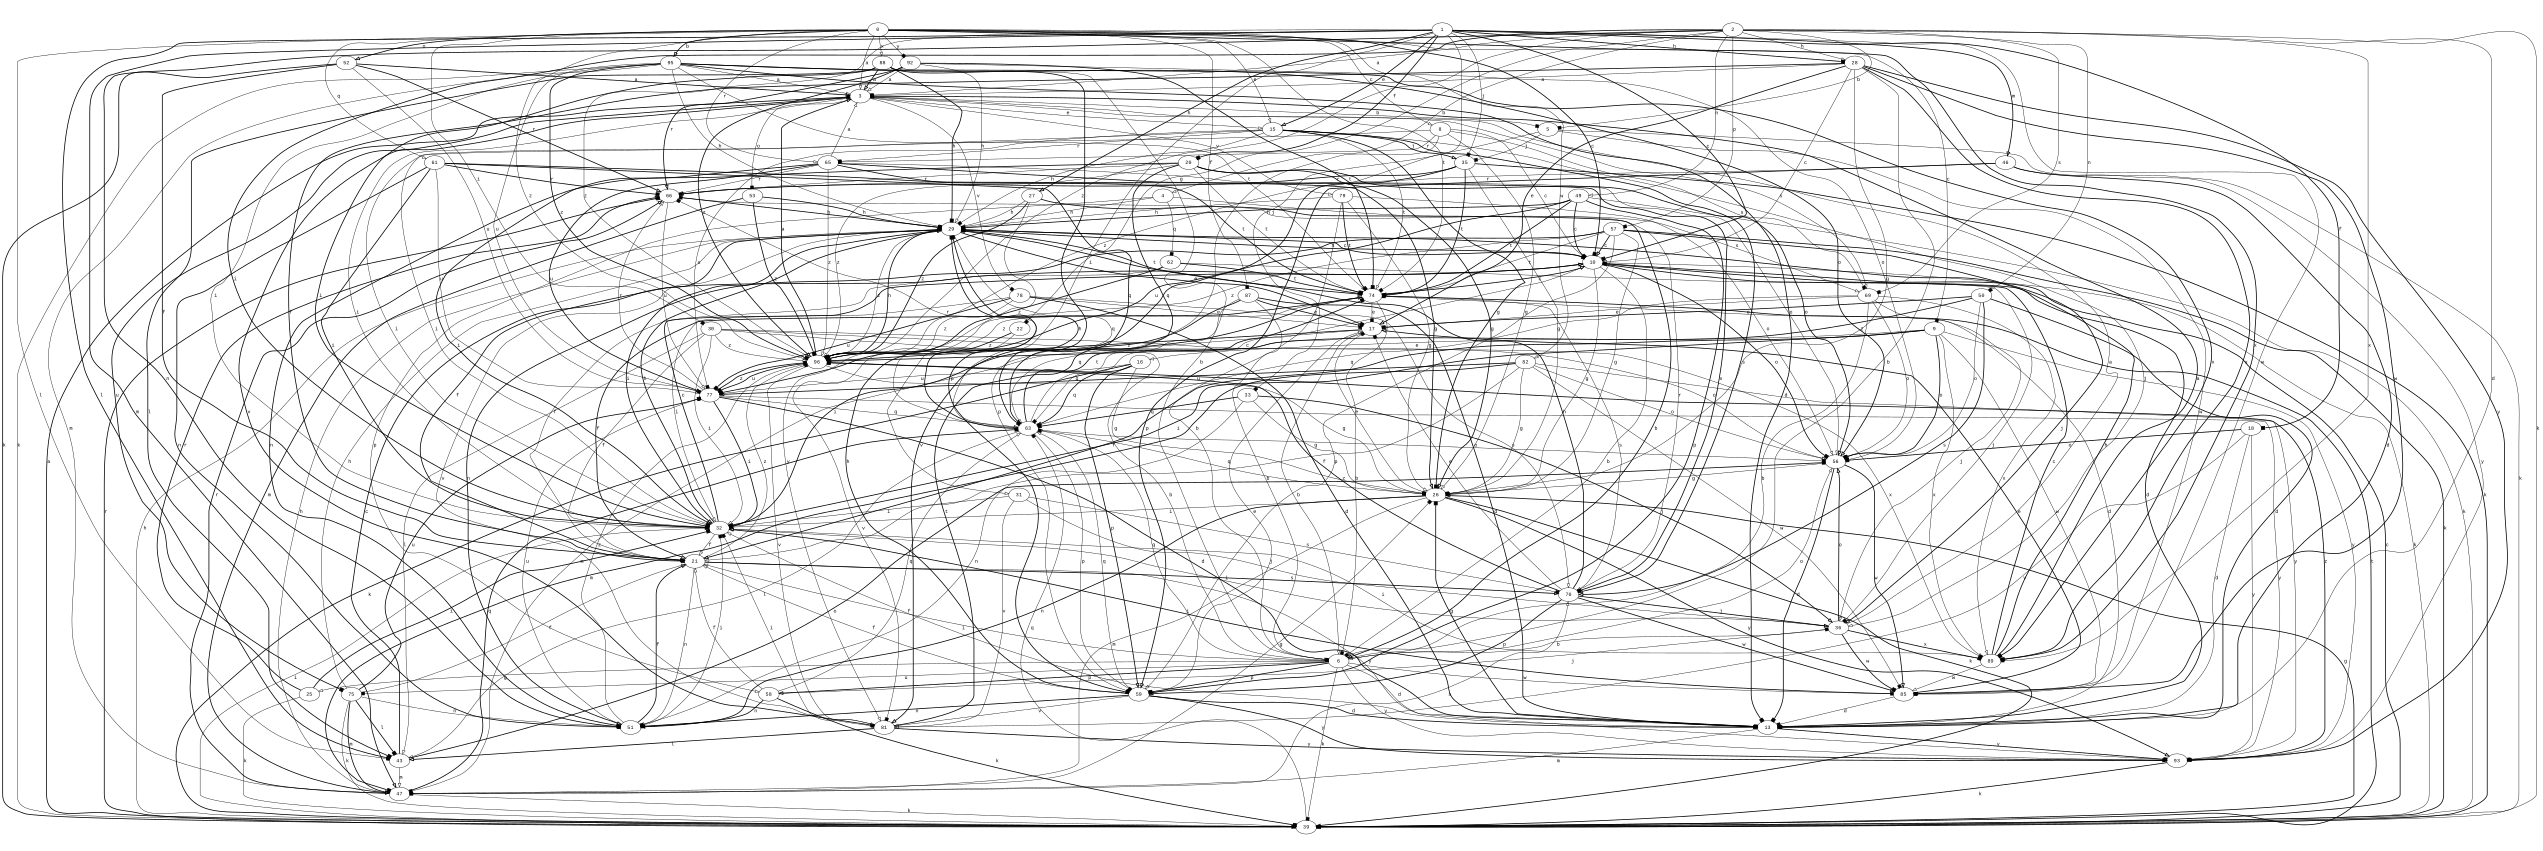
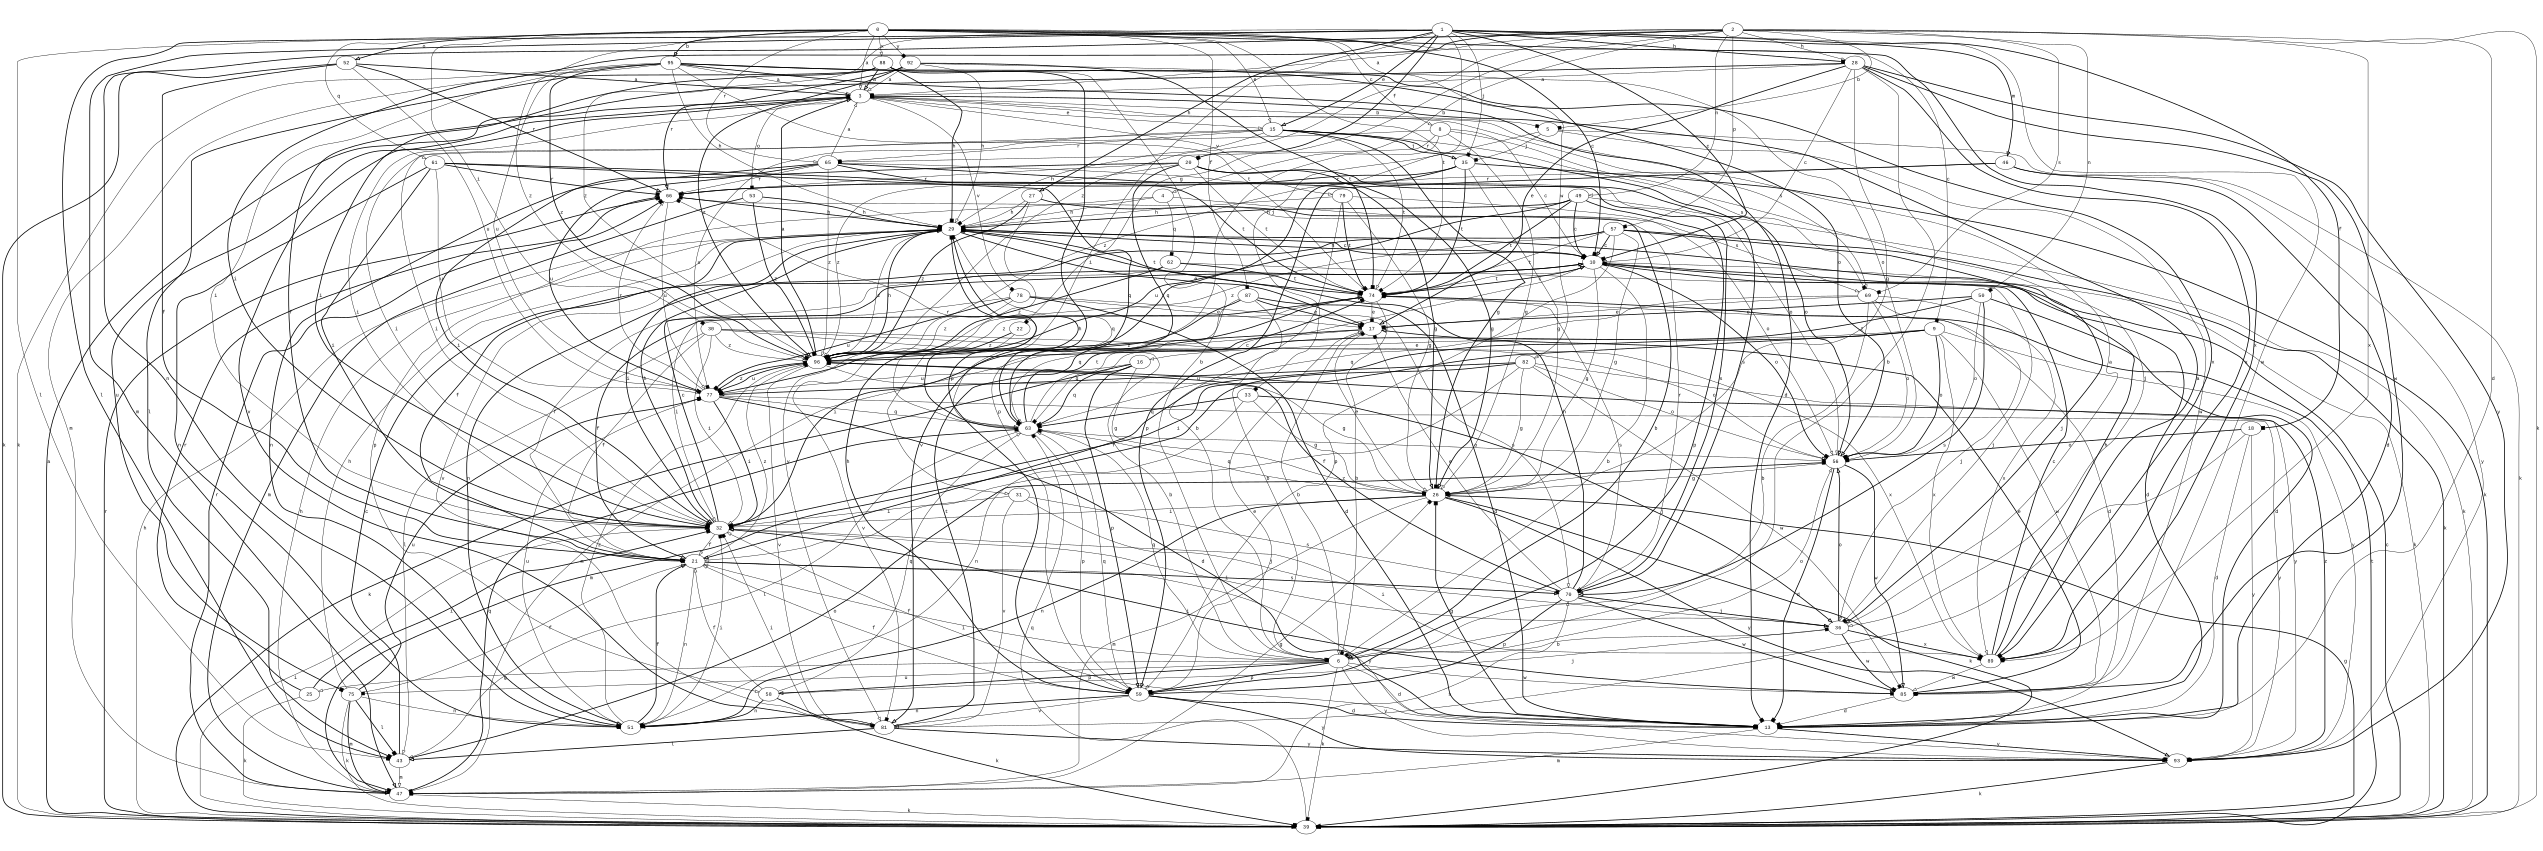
edge "10" -> "74": added, label "t"
edge "47" -> "66": arrowhead onormal -> box
